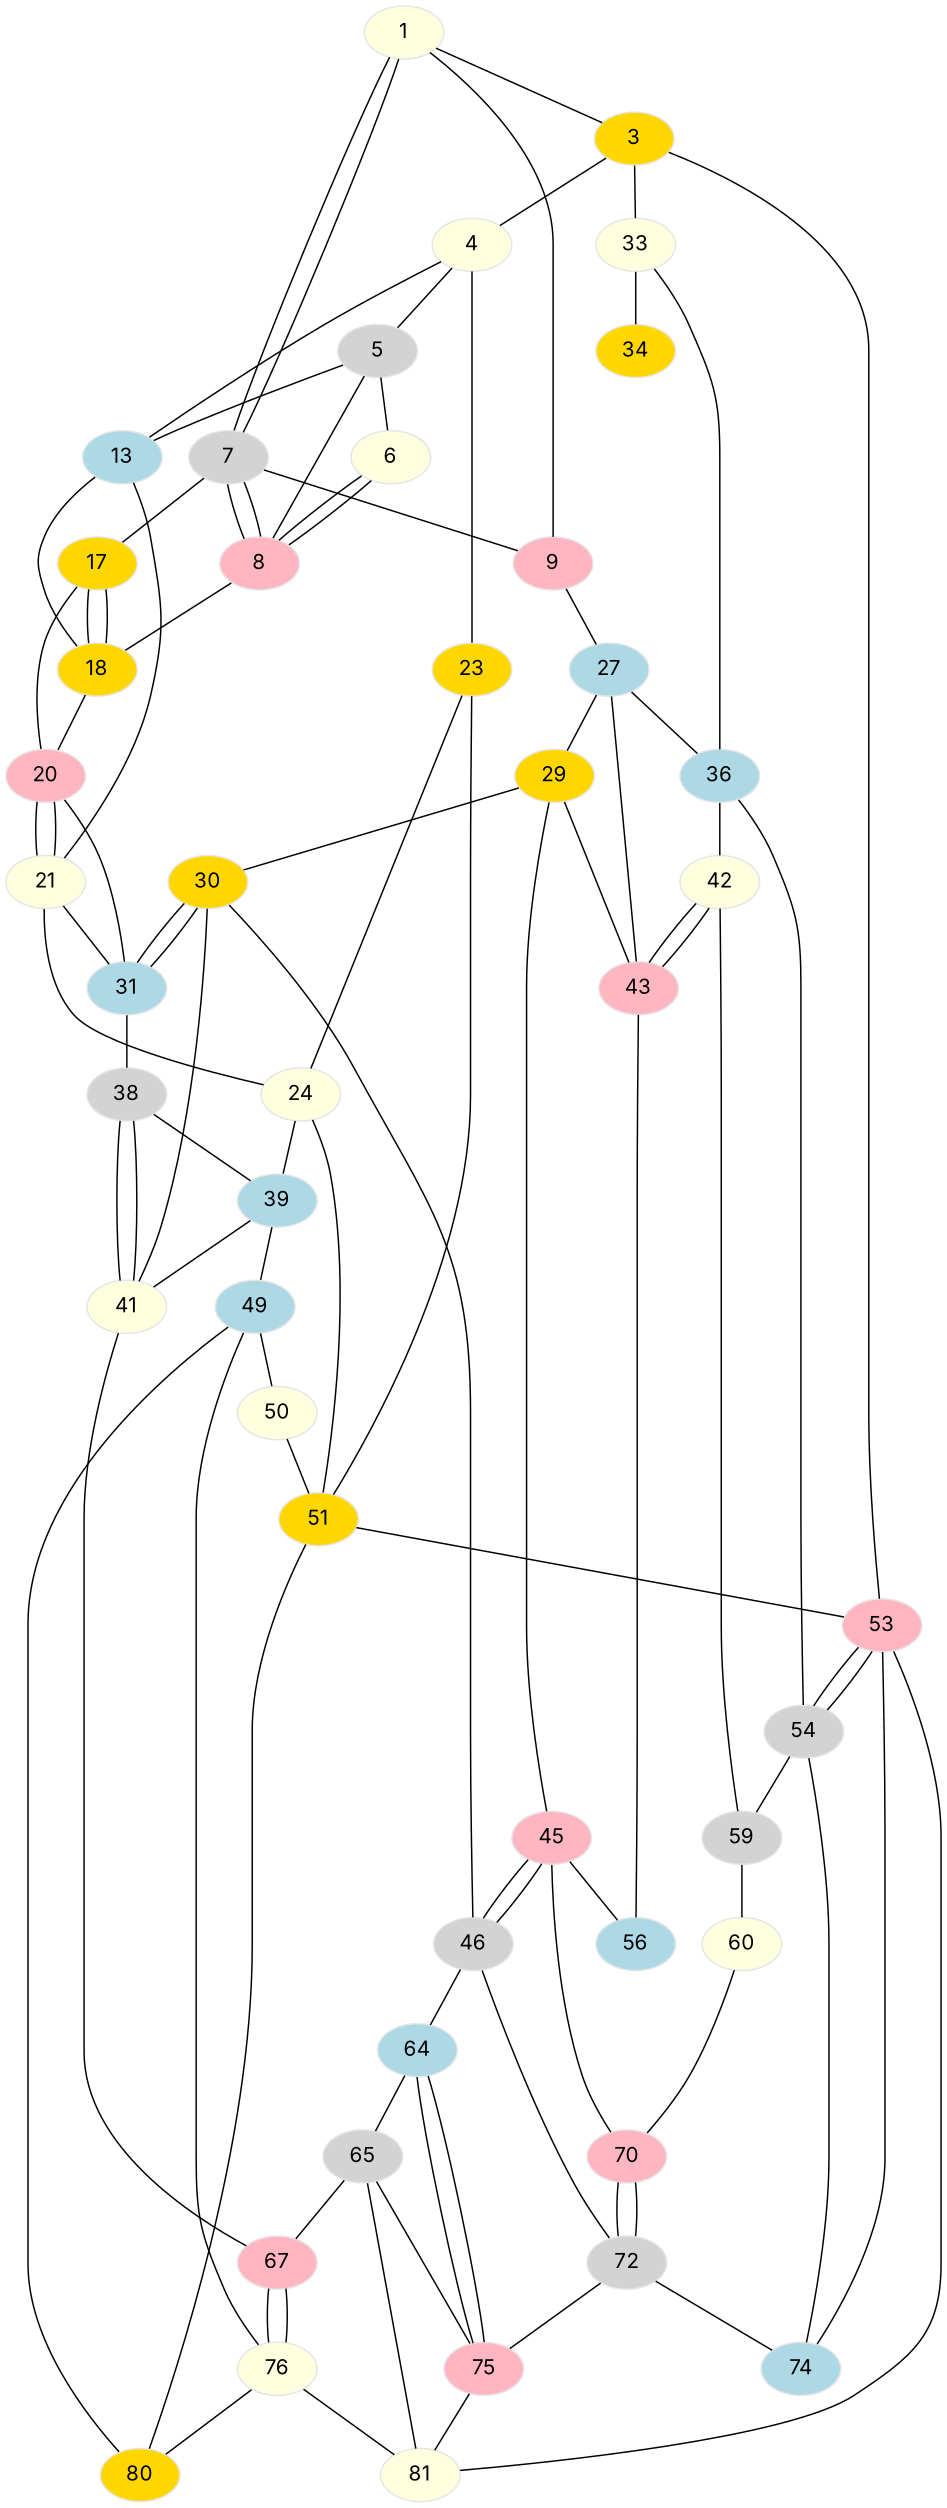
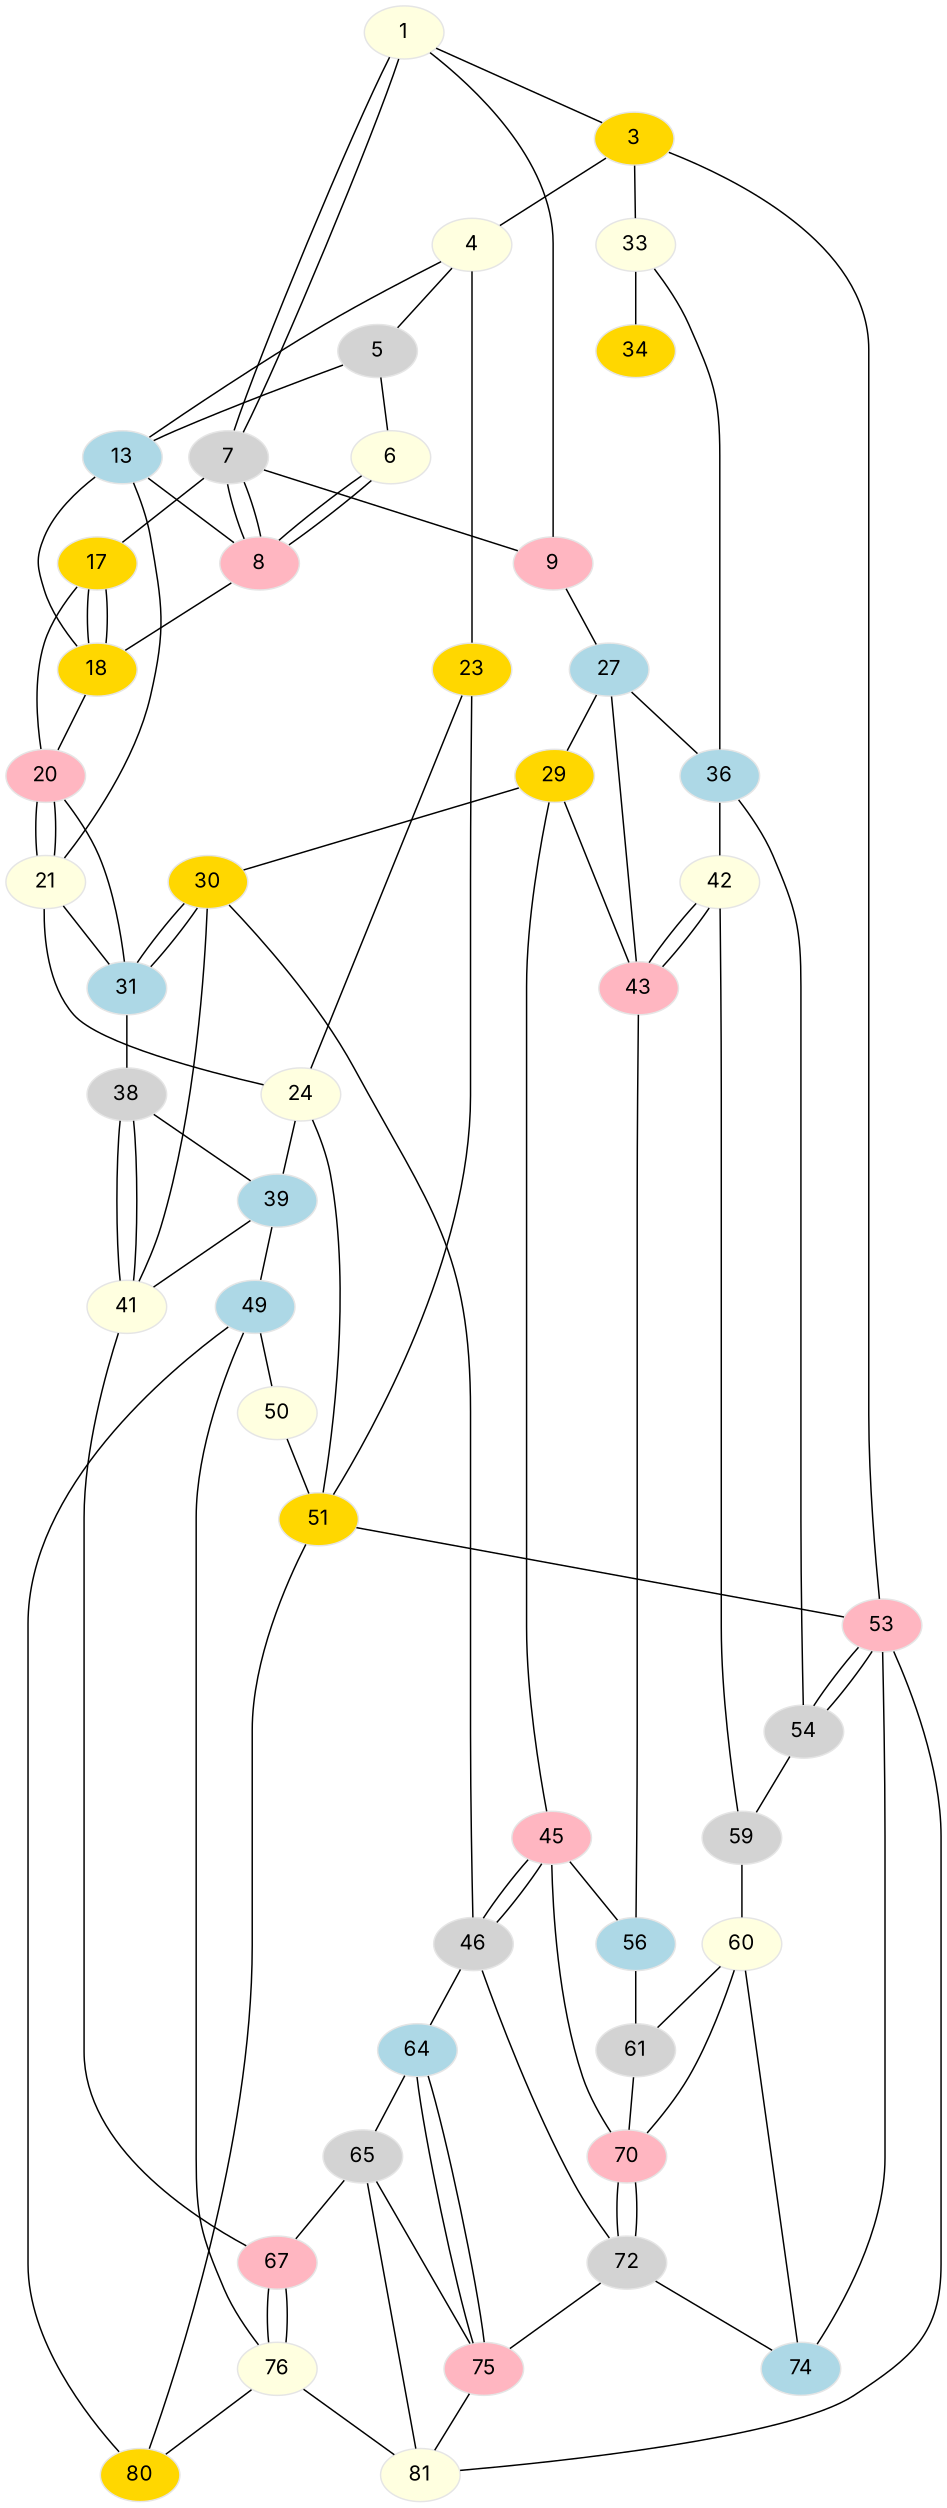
edge "5" -- "8": now "13" -- "8"
node "61": added
edge "54" -- "74": now "60" -- "74"
